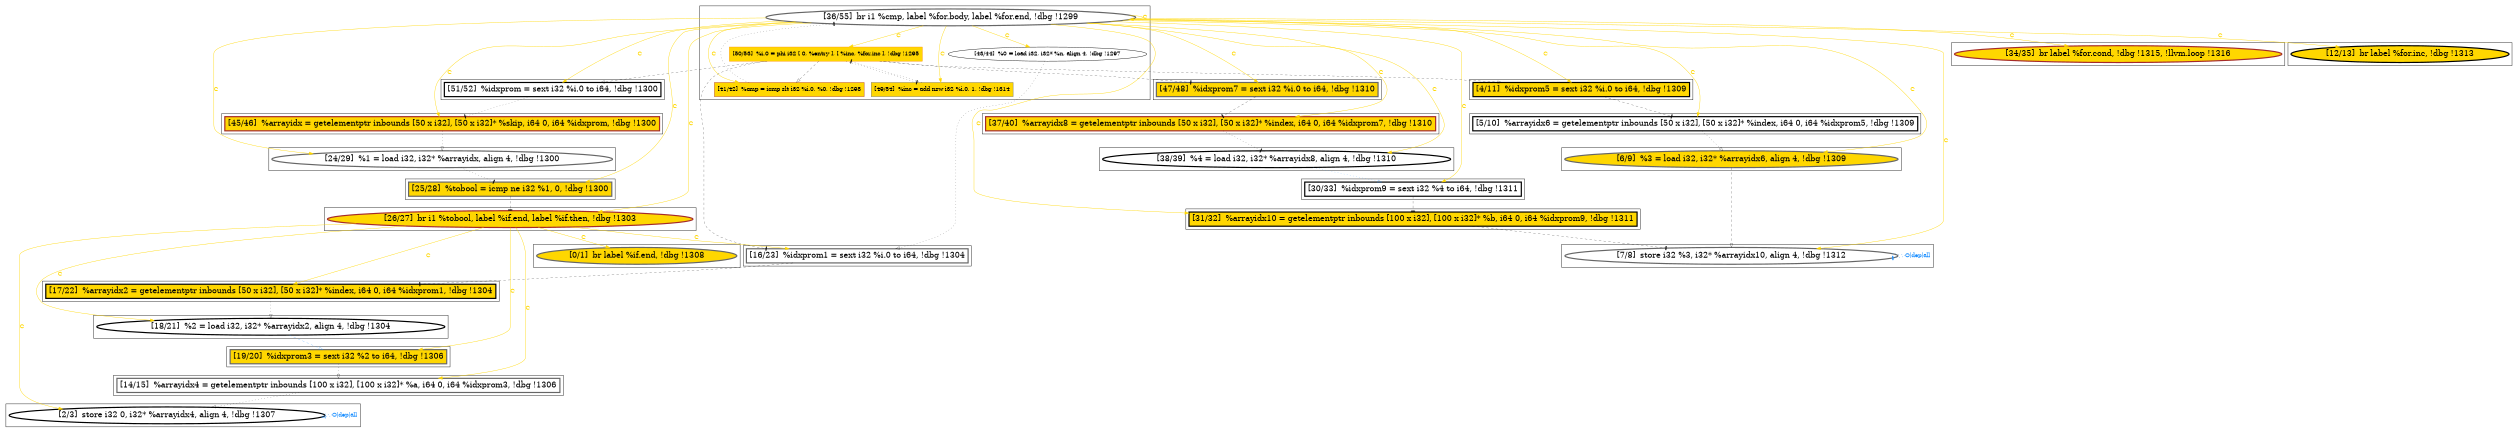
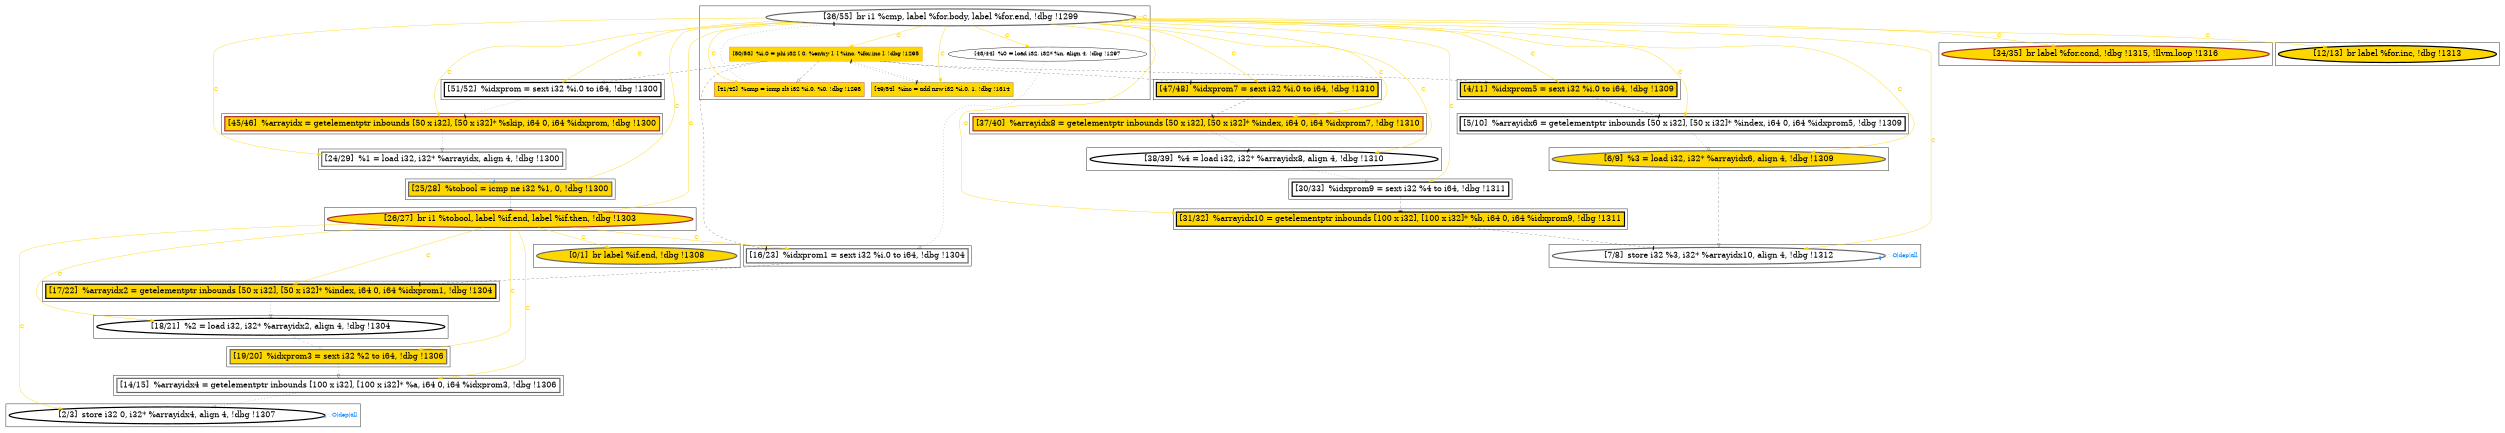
node "[47/48]  %idxprom7 = sext i32 %i.0 to i64, !dbg !1310": color gray40 -> black
node "[24/29]  %1 = load i32, i32* %arrayidx, align 4, !dbg !1300": shape ellipse -> box
edge "[24/29]  %1 = load i32, i32* %arrayidx, align 4, !dbg !1300" -> "[25/28]  %tobool = icmp ne i32 %1, 0, !dbg !1300": color black -> dodgerblue
edge "[38/39]  %4 = load i32, i32* %arrayidx8, align 4, !dbg !1310" -> "[30/33]  %idxprom9 = sext i32 %4 to i64, !dbg !1311": color dodgerblue -> black
